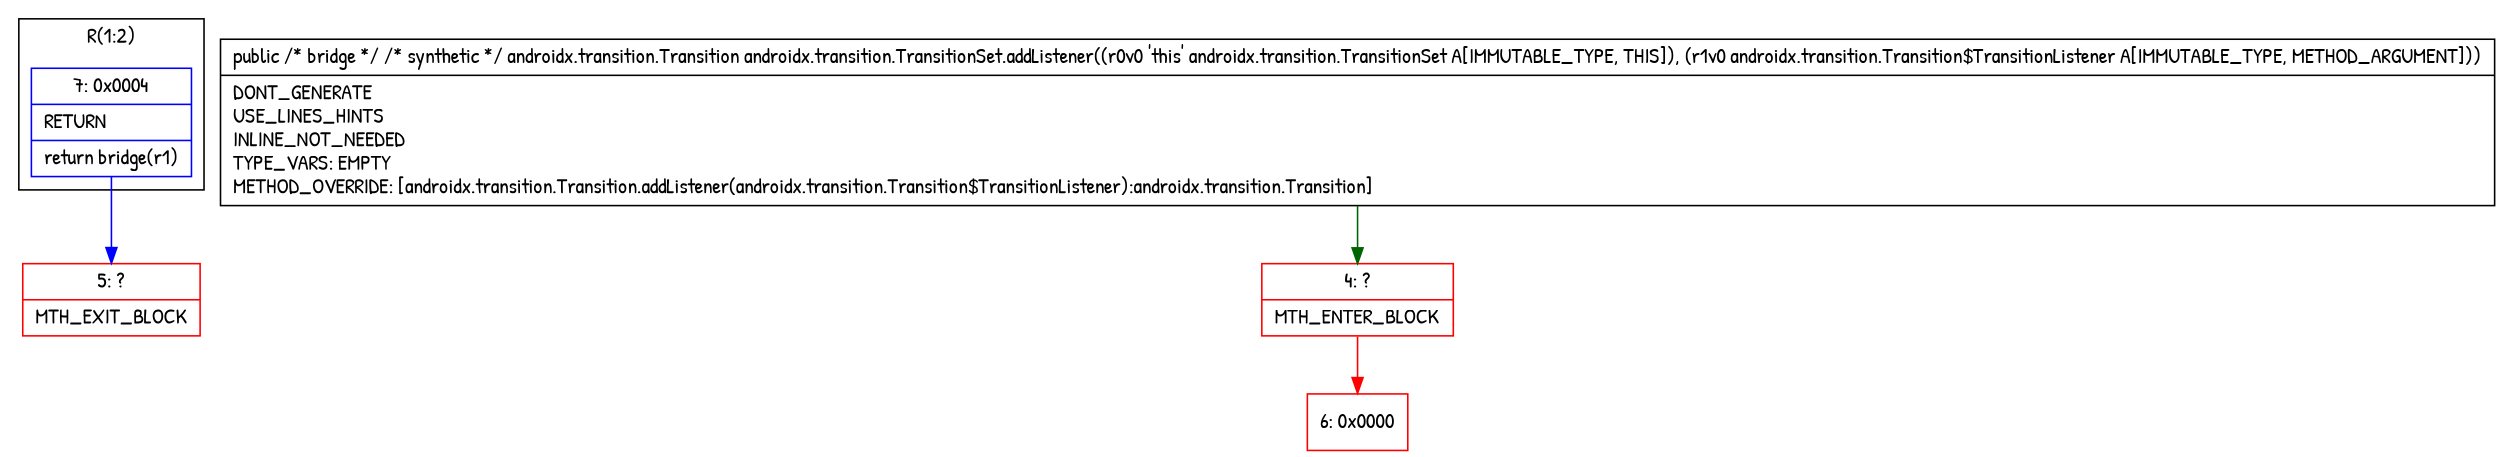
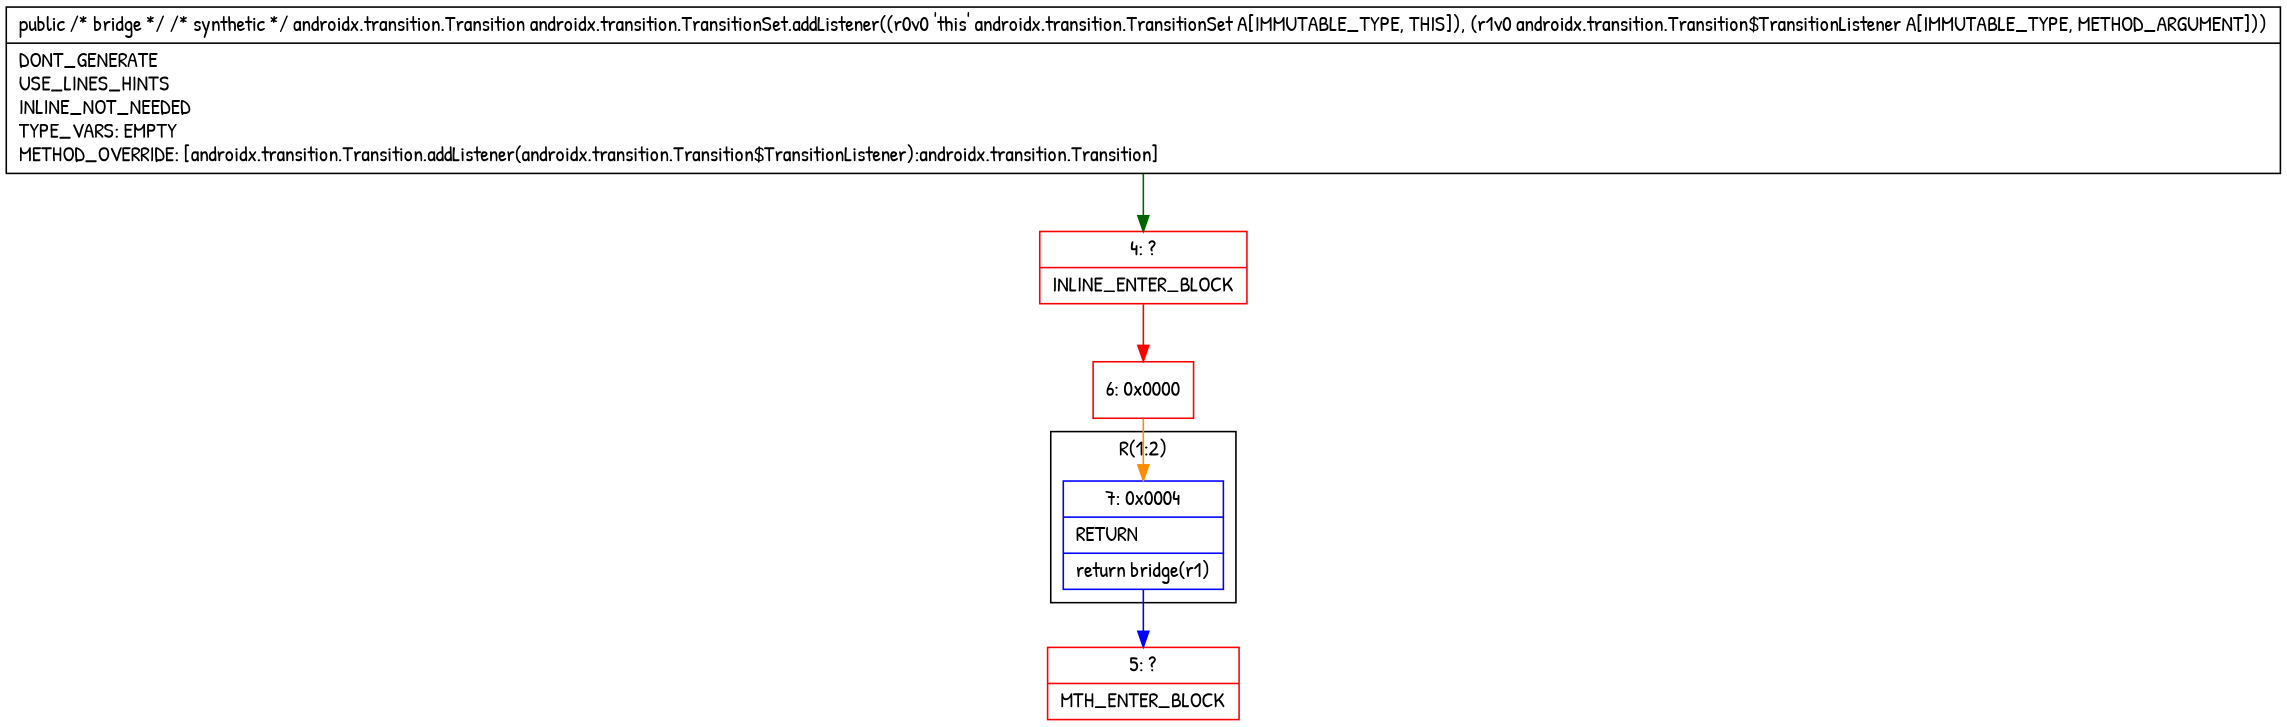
node "5: ?": text "MTH_EXIT_BLOCK" -> "MTH_ENTER_BLOCK"
node "4: ?": text "MTH_ENTER_BLOCK" -> "INLINE_ENTER_BLOCK"
edge "6: 0x0000" -> "7: 0x0004": added
